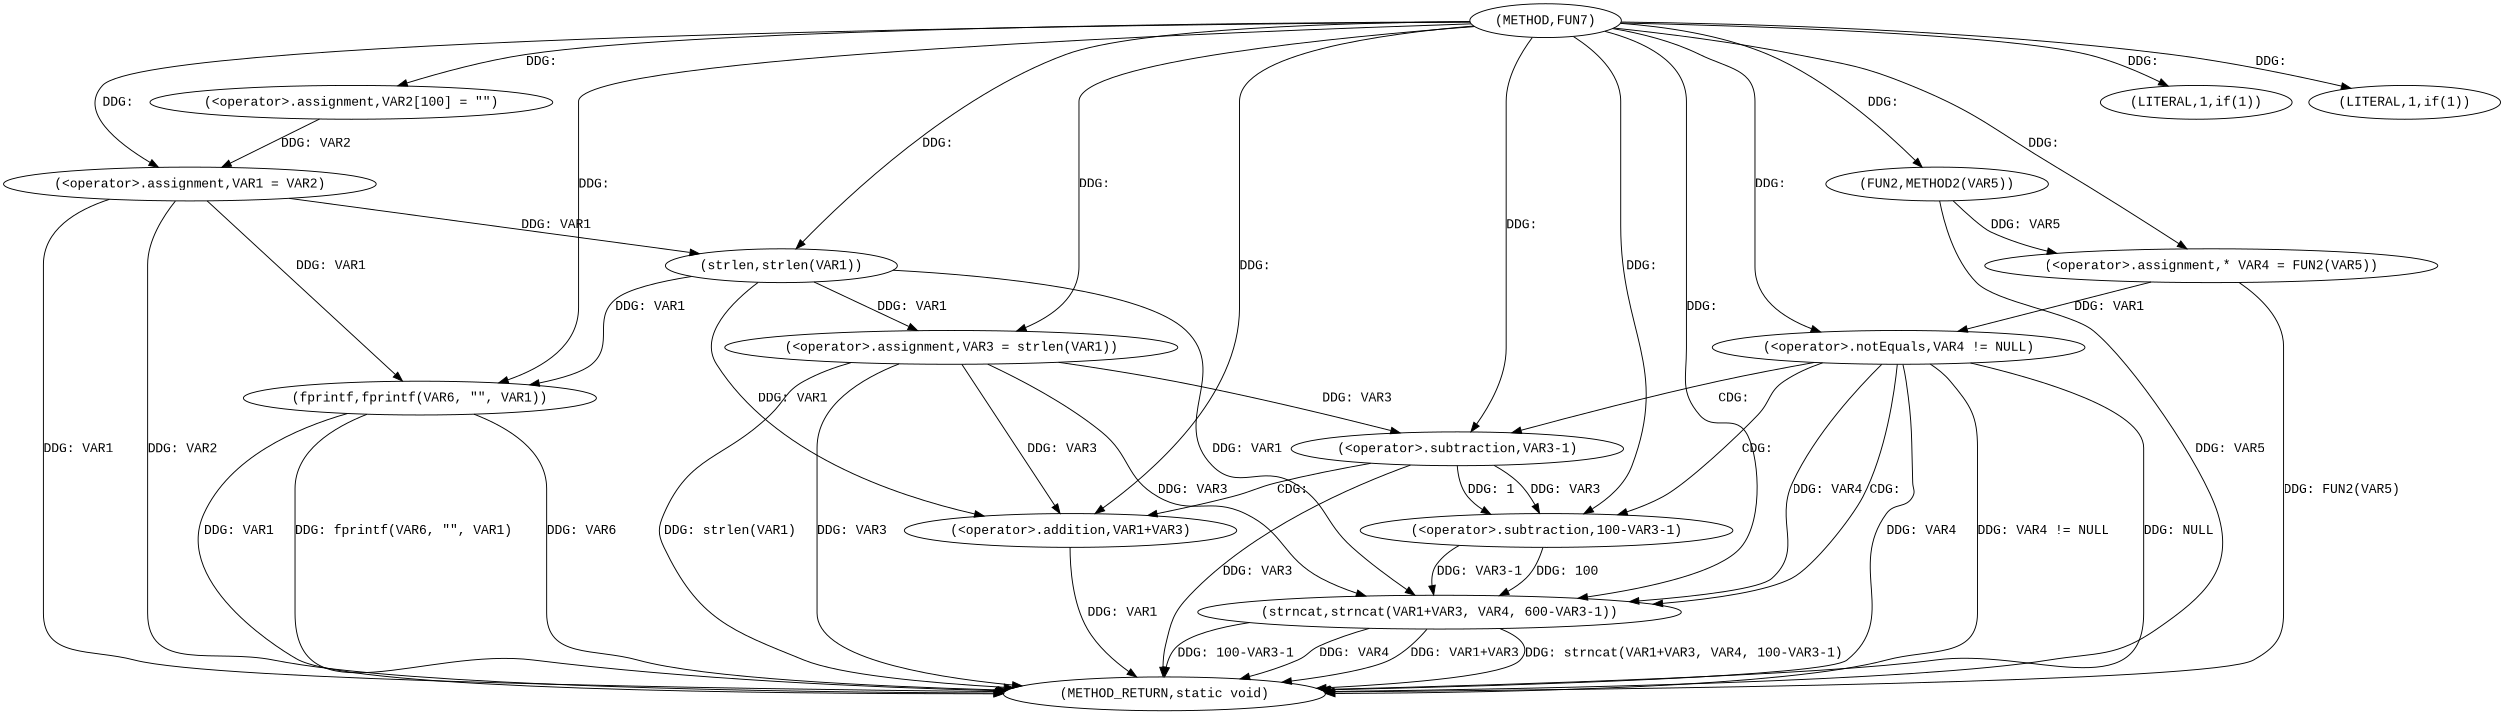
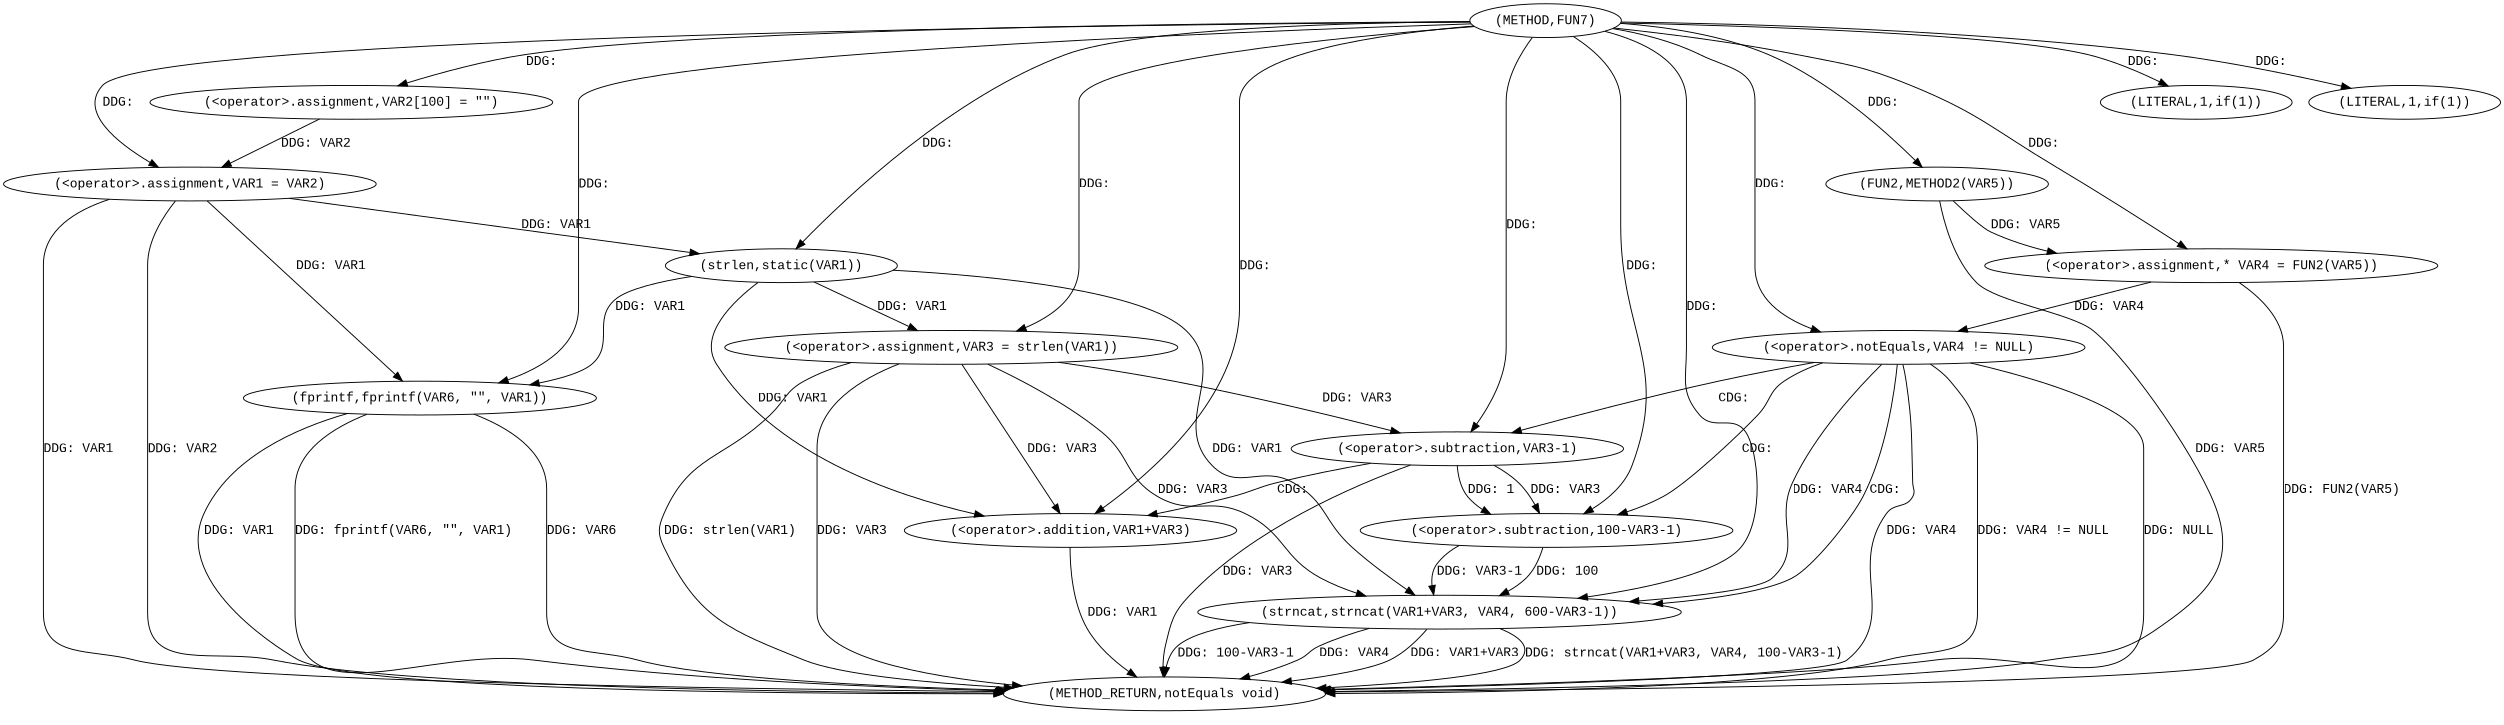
node "(strlen,strlen(VAR1))": label "(strlen,strlen(VAR1))" -> "(strlen,static(VAR1))"
edge "(<operator>.assignment,* VAR4 = FUN2(VAR5))" -> "(<operator>.notEquals,VAR4 != NULL)": label "DDG: VAR1" -> "DDG: VAR4"
node "(METHOD_RETURN,static void)": label "(METHOD_RETURN,static void)" -> "(METHOD_RETURN,notEquals void)"
